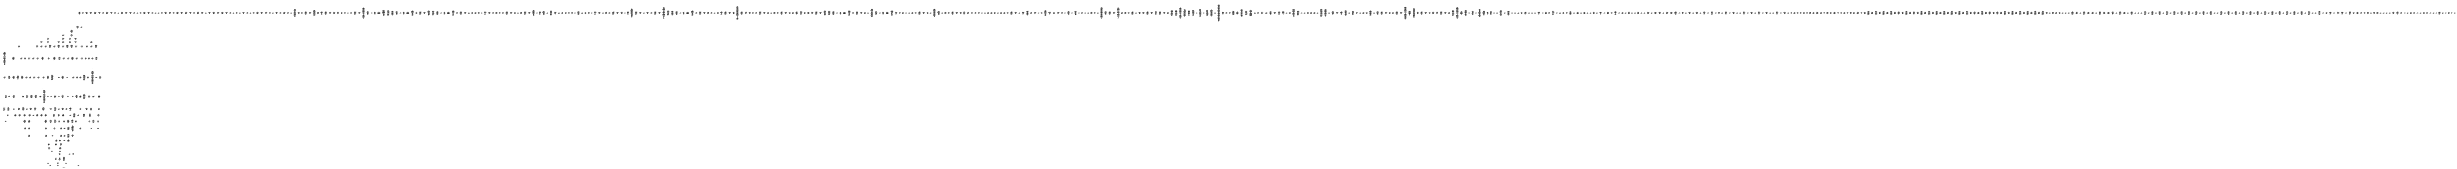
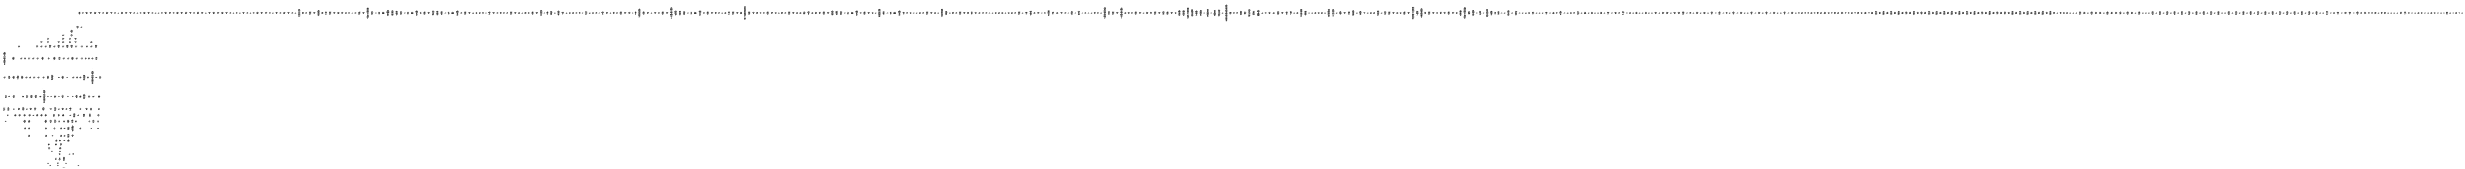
node "# 0x544 JUMPDEST PUSHX MemData MLOAD SUB RETURN": added
node "# 0xc23 JUMPDEST LT PUSHX Data JUMPI": added
node "# 0x1afe JUMPDEST PUSHX MemData MLOAD SUB REVERT": removed
node "# 0x1e60 JUMPDEST PUSHX MemData MLOAD SUB REVERT": added
